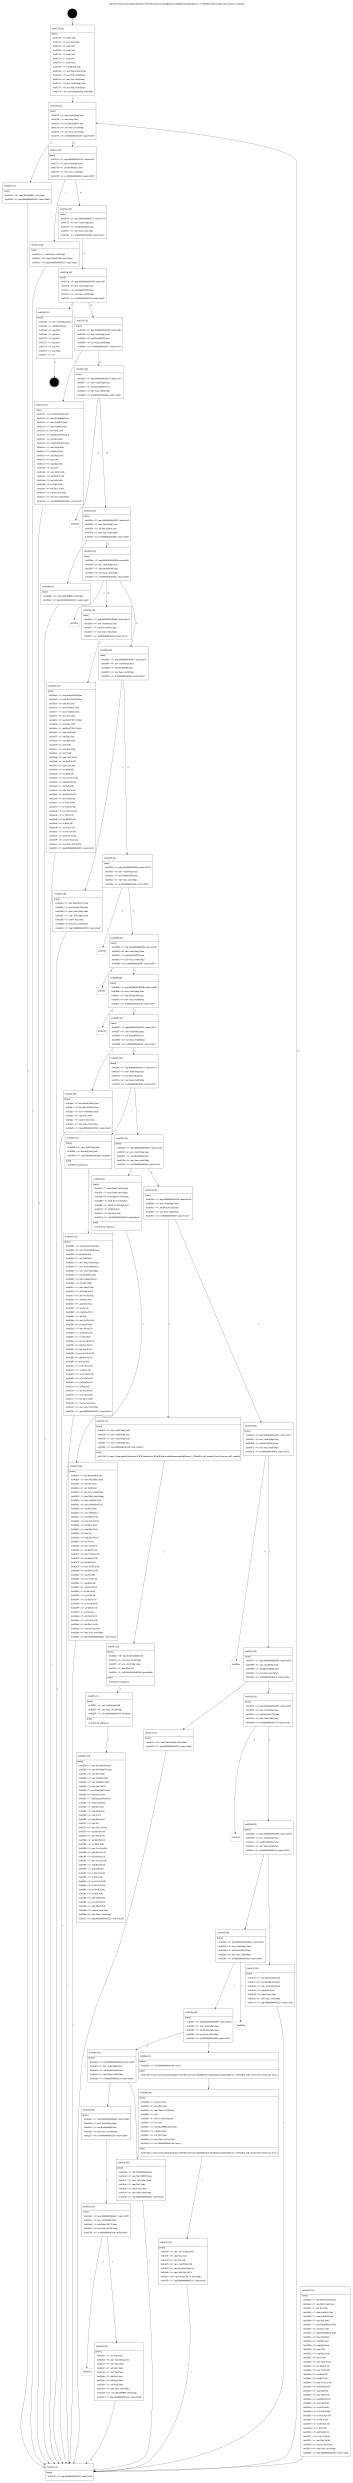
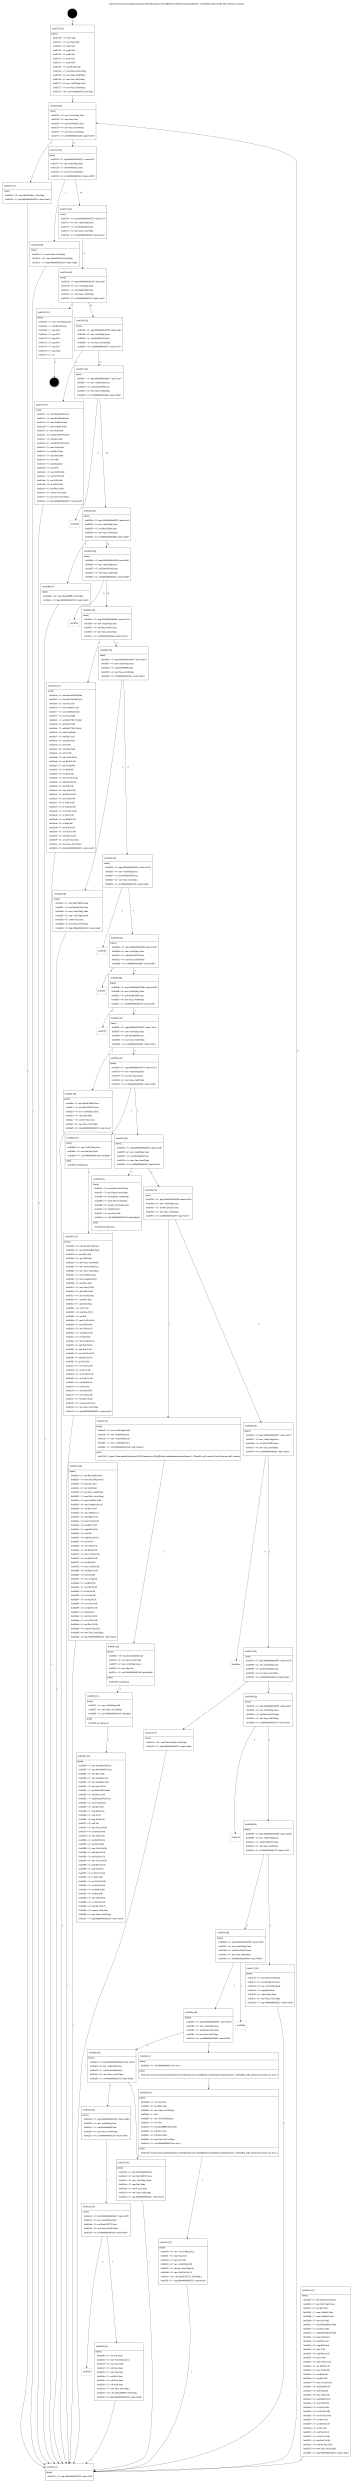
edge "0x40284a [28]" -> "0x402882 [28]": now "0x402866 [28]" -> "0x402882 [28]"
edge "0x402cf2 [45]" -> "0x402d1f [156]": removed, label "1"
